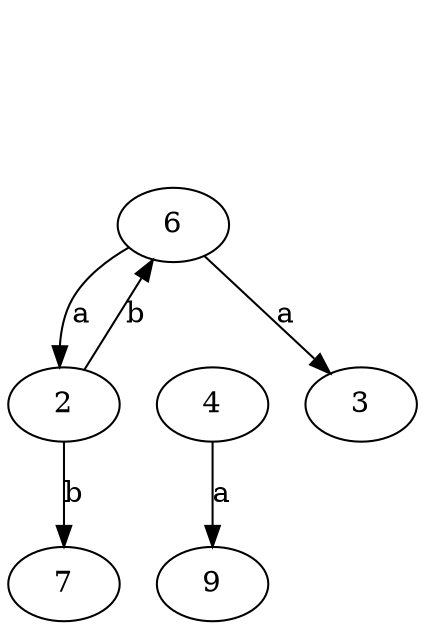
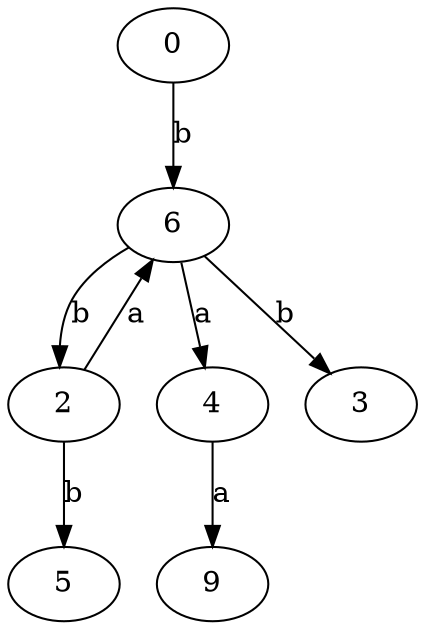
node "0": added
edge "6" -> "4": added, label "a"
edge "6" -> "2": label "a" -> "b"
edge "2" -> "6": label "b" -> "a"
edge "6" -> "3": label "a" -> "b"
node "7": label "7" -> "5"
